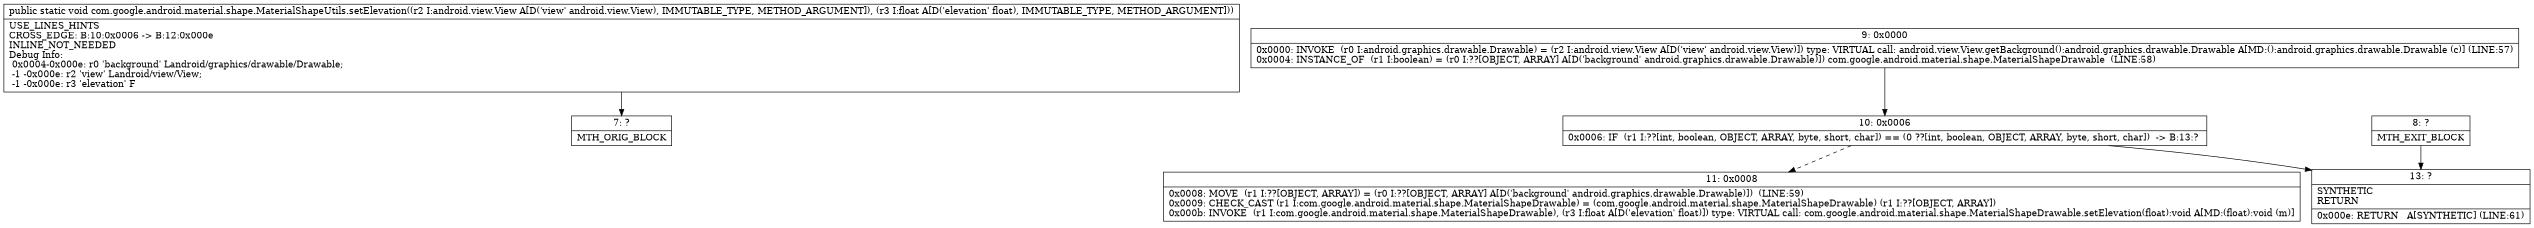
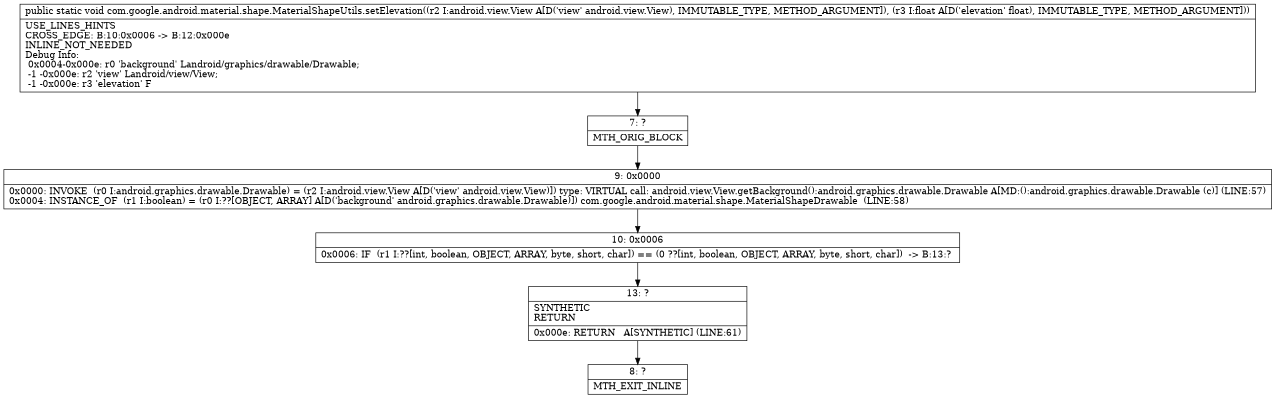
node "8: ?": text "MTH_EXIT_BLOCK" -> "MTH_EXIT_INLINE"
edge "7: ?" -> "9: 0x0000": added
edge "8: ?" -> "13: ?": reversed
node "11: 0x0008": removed
